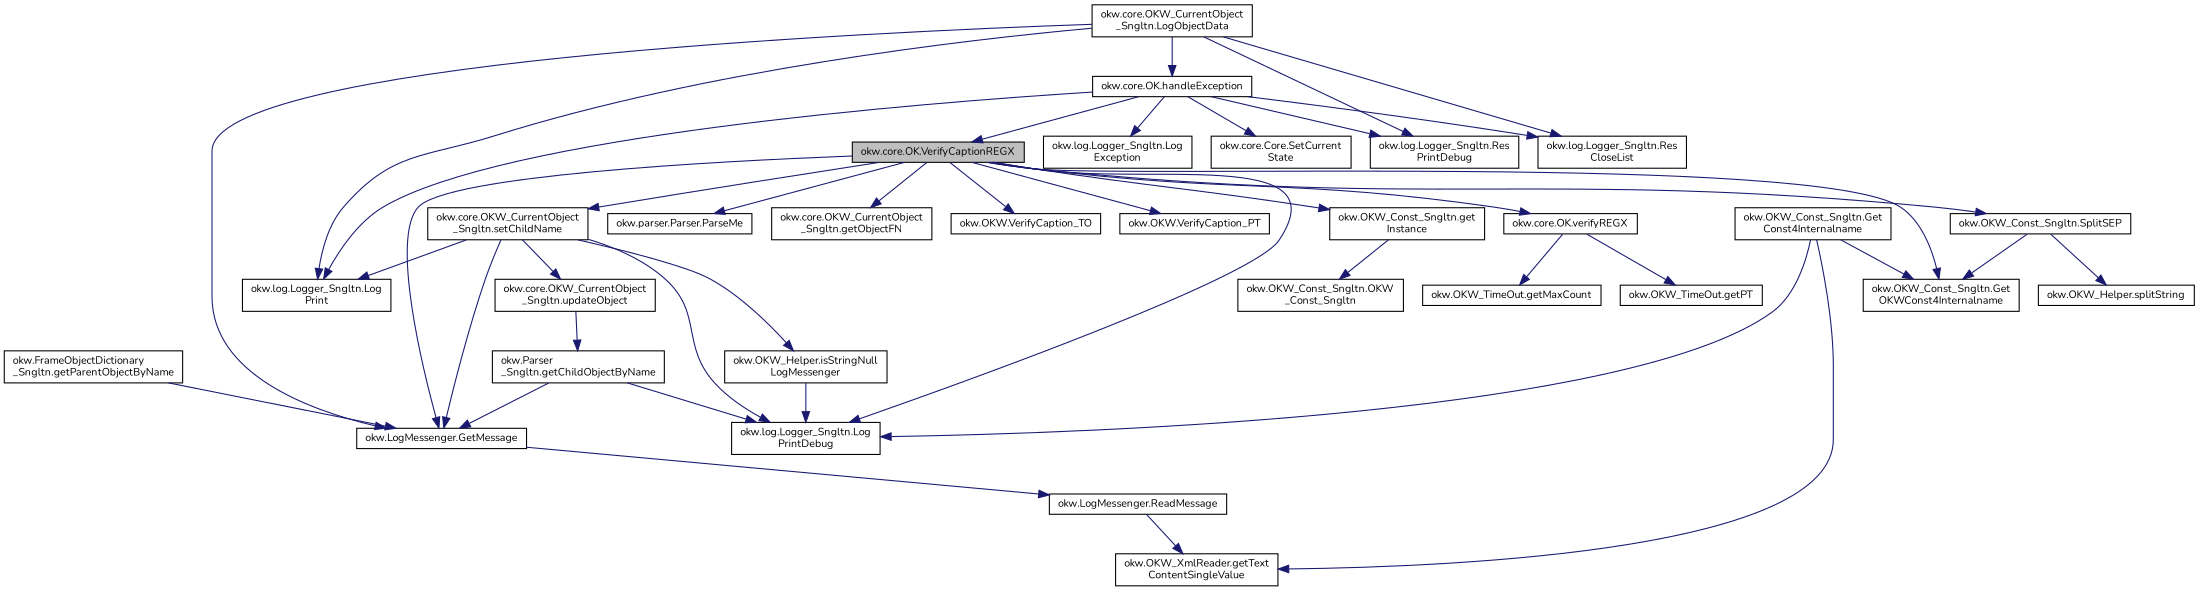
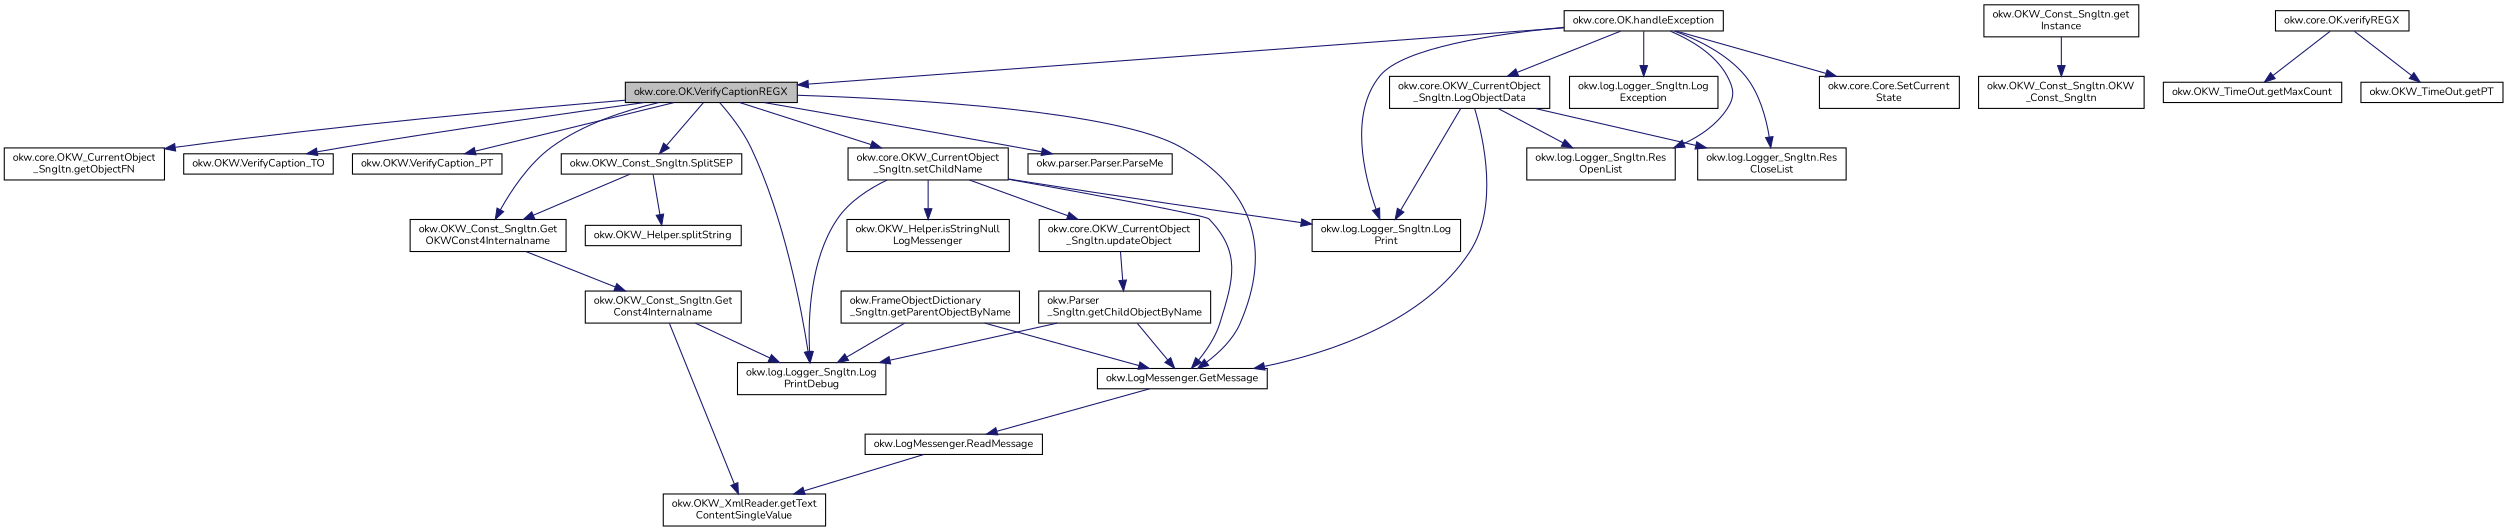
edge "okw.core.OKW_CurrentObject _Sngltn.LogObjectData" -> "okw.core.OK.handleException": reversed
node "okw.log.Logger_Sngltn.Res PrintDebug": label "okw.log.Logger_Sngltn.Res PrintDebug" -> "okw.log.Logger_Sngltn.Res OpenList"
edge "okw.core.OK.VerifyCaptionREGX" -> "okw.core.OK.verifyREGX": removed
edge "okw.core.OK.VerifyCaptionREGX" -> "okw.OKW_Const_Sngltn.get Instance": removed
edge "okw.OKW_Const_Sngltn.Get Const4Internalname" -> "okw.OKW_Const_Sngltn.Get OKWConst4Internalname": reversed
edge "okw.OKW_Helper.isStringNull LogMessenger" -> "okw.log.Logger_Sngltn.Log PrintDebug": now "okw.FrameObjectDictionary _Sngltn.getParentObjectByName" -> "okw.log.Logger_Sngltn.Log PrintDebug"
